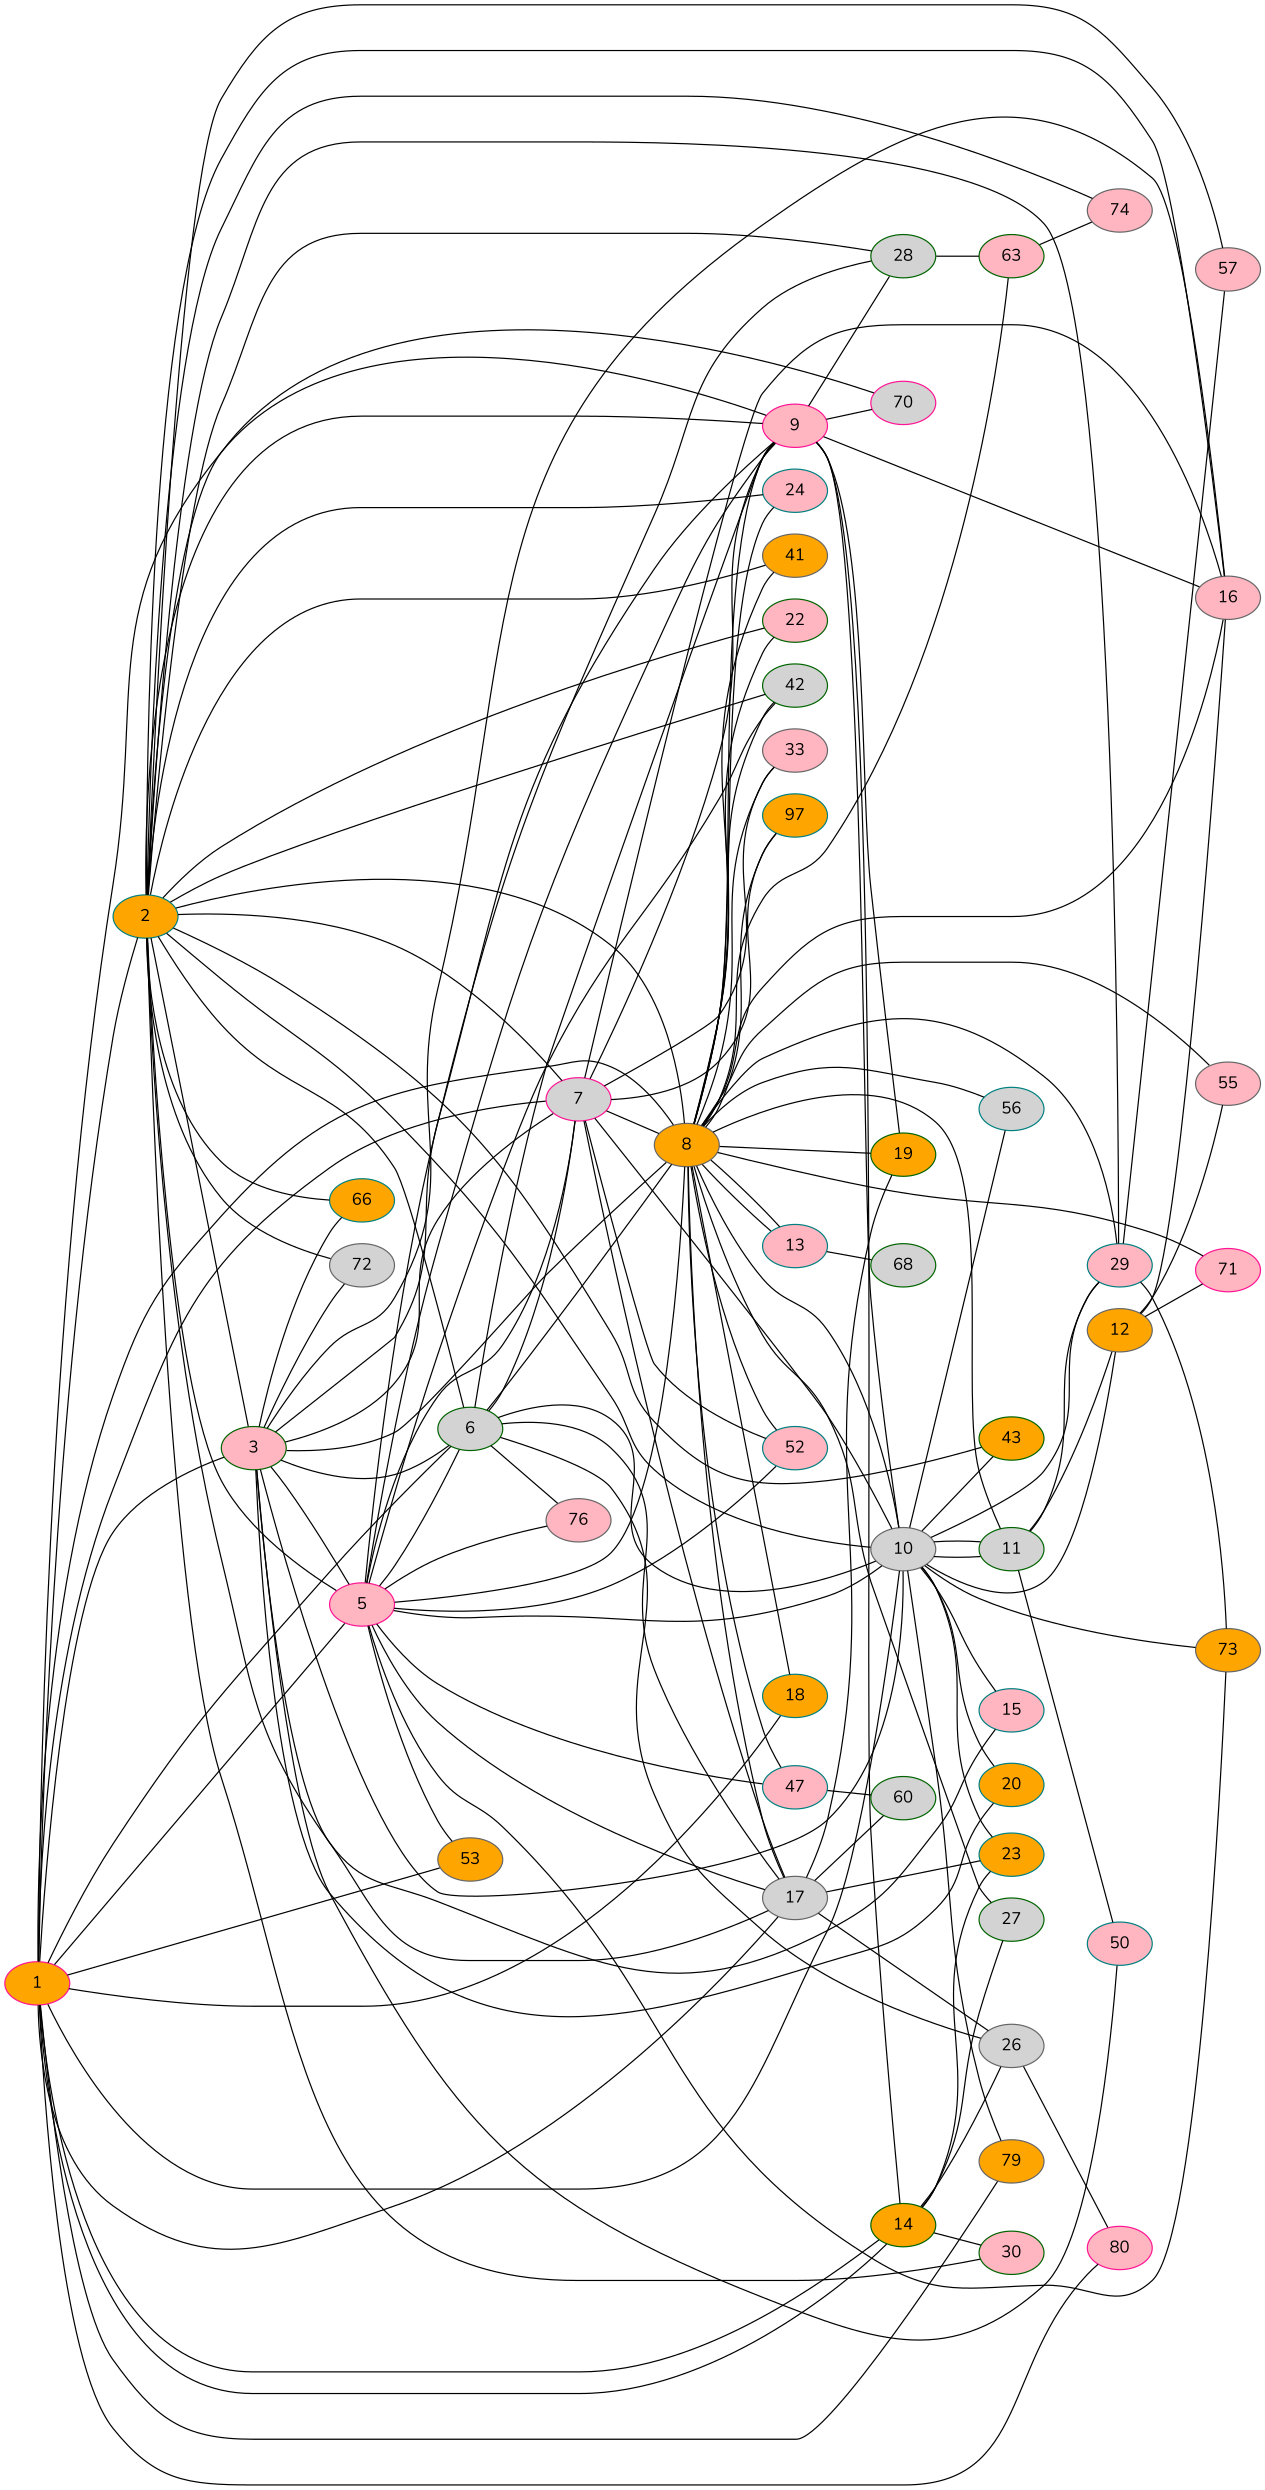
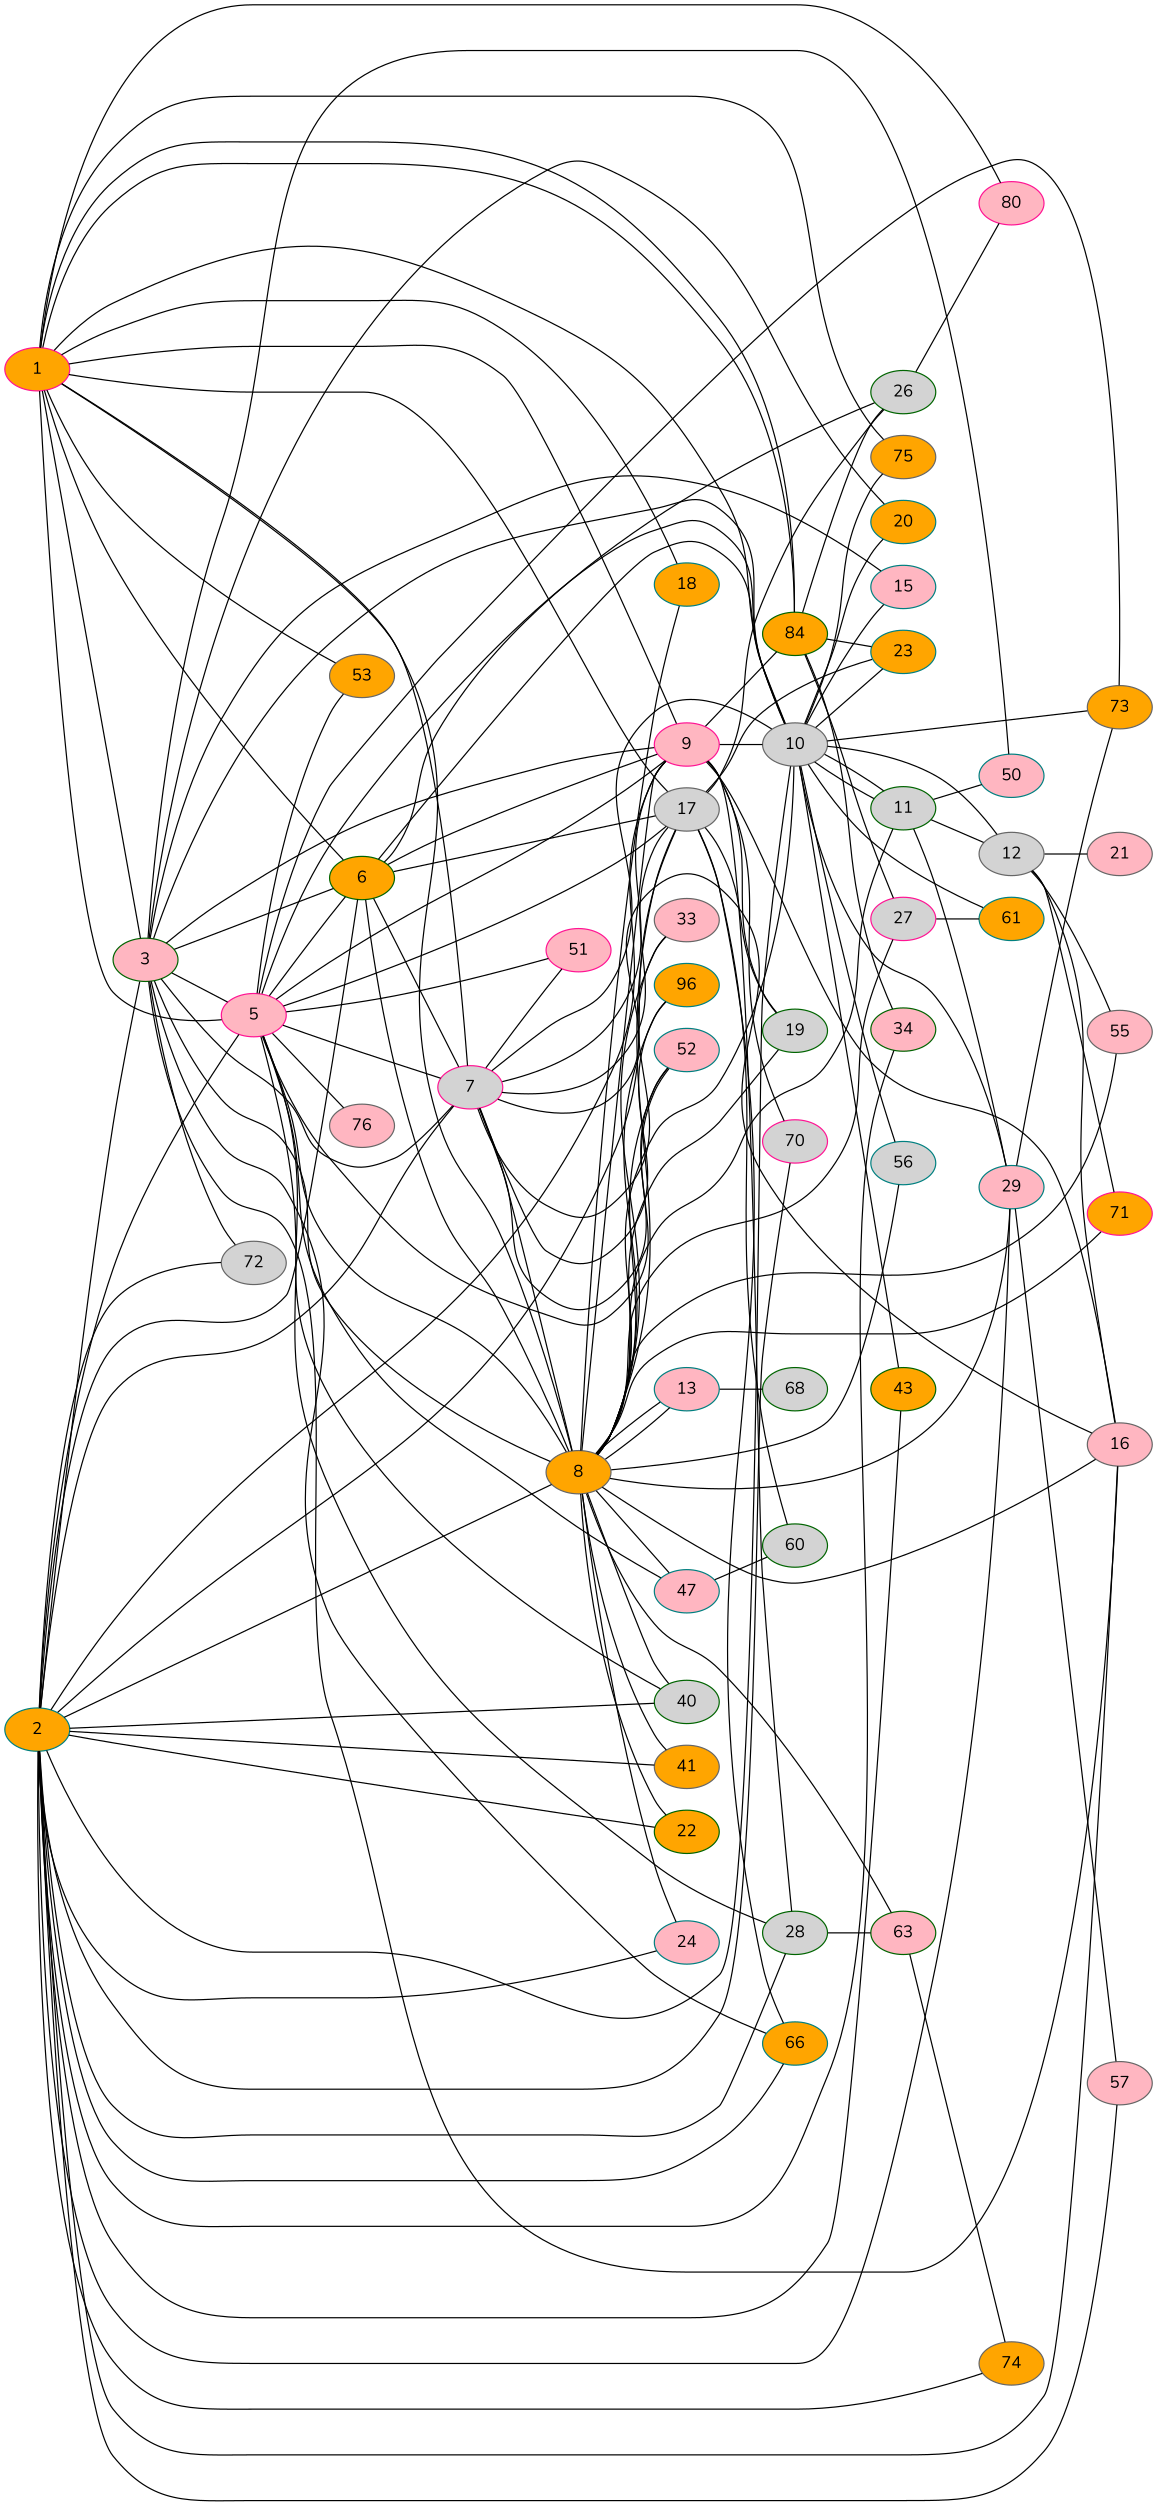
node "74": fillcolor lightpink -> orange
node "22": fillcolor lightpink -> orange
node "42": label "42" -> "40"
node "97": label "97" -> "96"
node "21": added
node "61": added
node "51": added
node "19": fillcolor orange -> lightgrey
node "71": fillcolor lightpink -> orange
node "12": fillcolor orange -> lightgrey
edge "17" -- "66": added
node "6": fillcolor lightgrey -> orange
edge "2" -- "1": removed
edge "6" -- "76": removed
node "27": color darkgreen -> deeppink
node "26": color gray40 -> darkgreen
node "79": label "79" -> "75"
node "14": label "14" -> "84"
node "30": label "30" -> "34"
